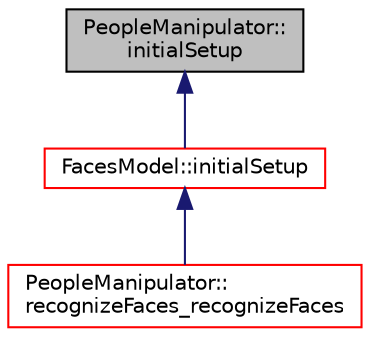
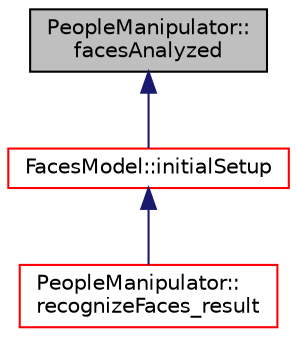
node "PeopleManipulator:: initialSetup": label "PeopleManipulator:: initialSetup" -> "PeopleManipulator:: facesAnalyzed"
node "PeopleManipulator:: recognizeFaces_recognizeFaces": label "PeopleManipulator:: recognizeFaces_recognizeFaces" -> "PeopleManipulator:: recognizeFaces_result"
